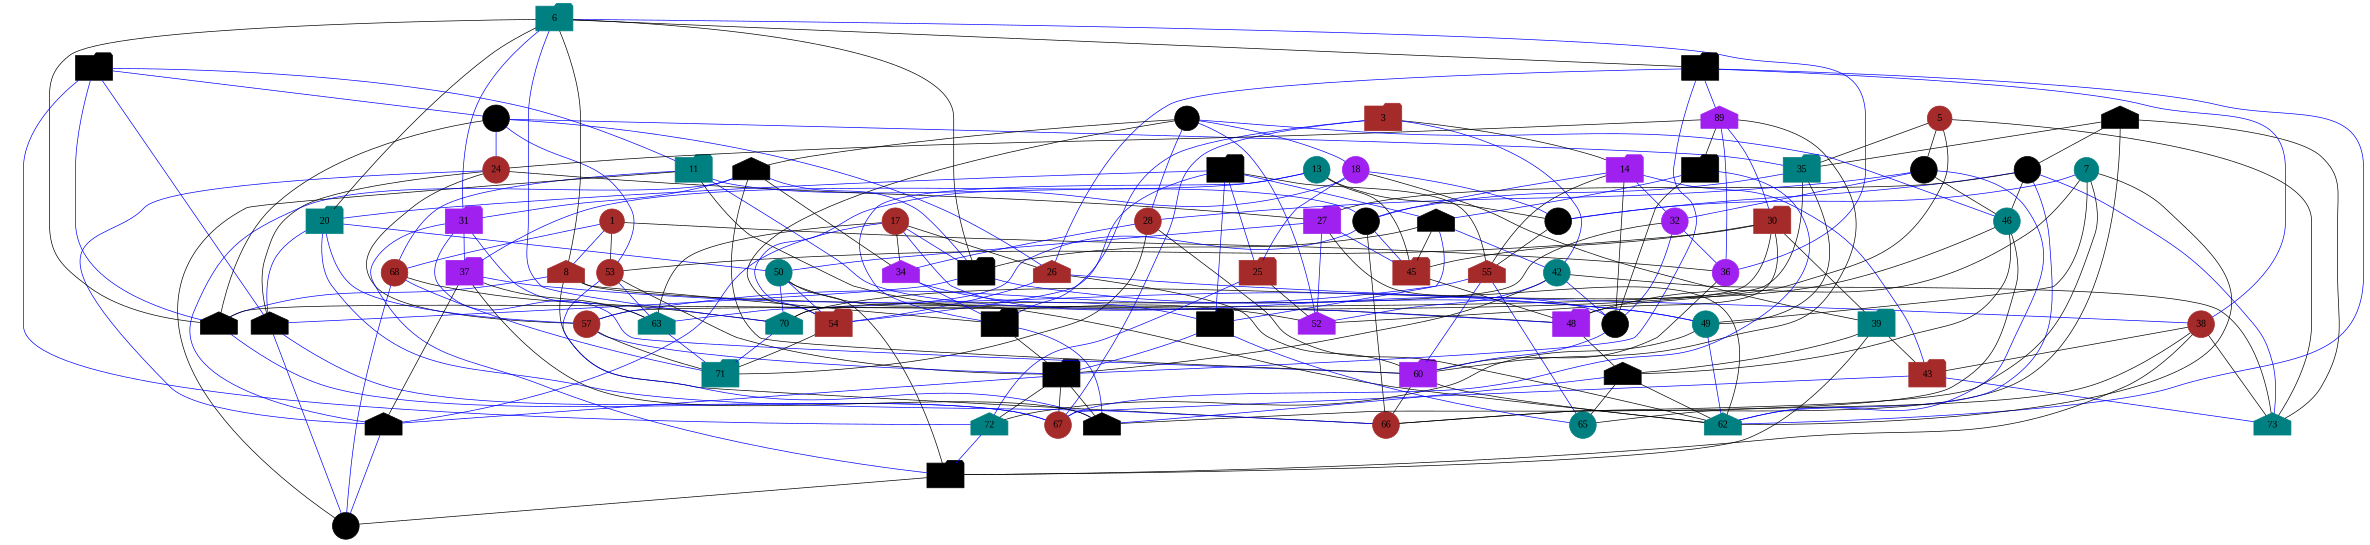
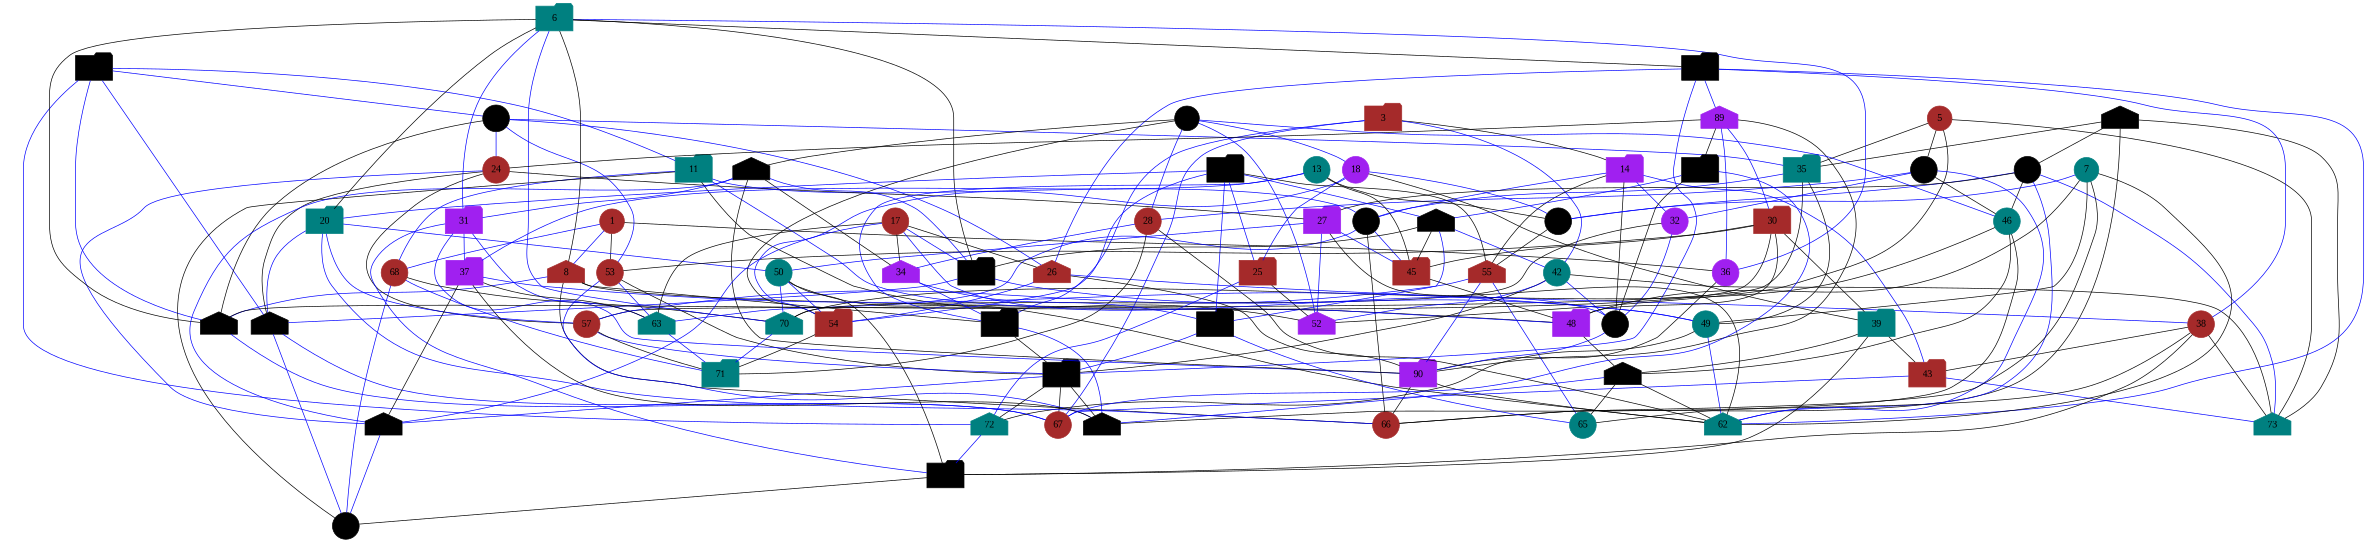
edge "32" -- "36": removed
node "60": label "60" -> "90"
